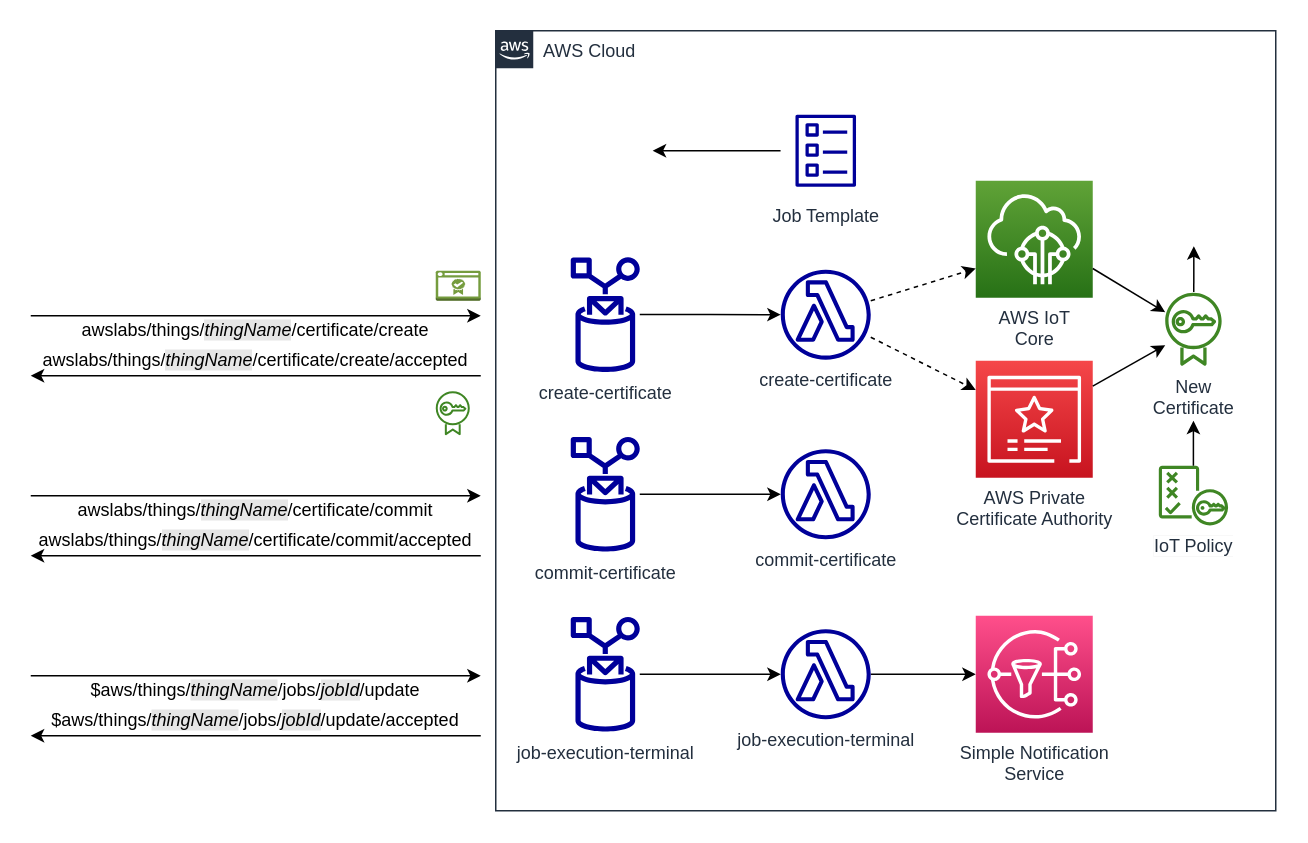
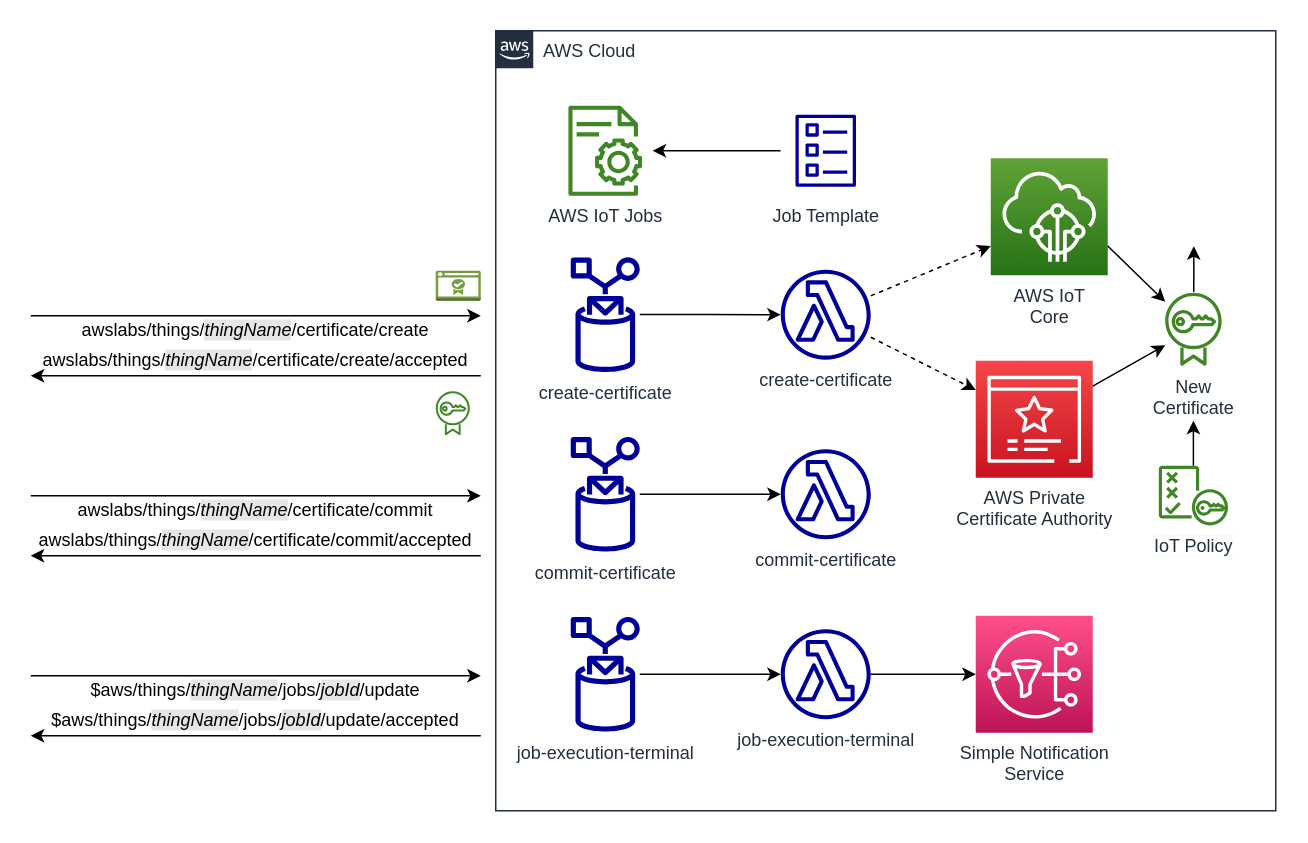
node "AWS IoT Jobs": added
node "AWS IoT Core": moved (1034, 239) -> (1049, 217)
